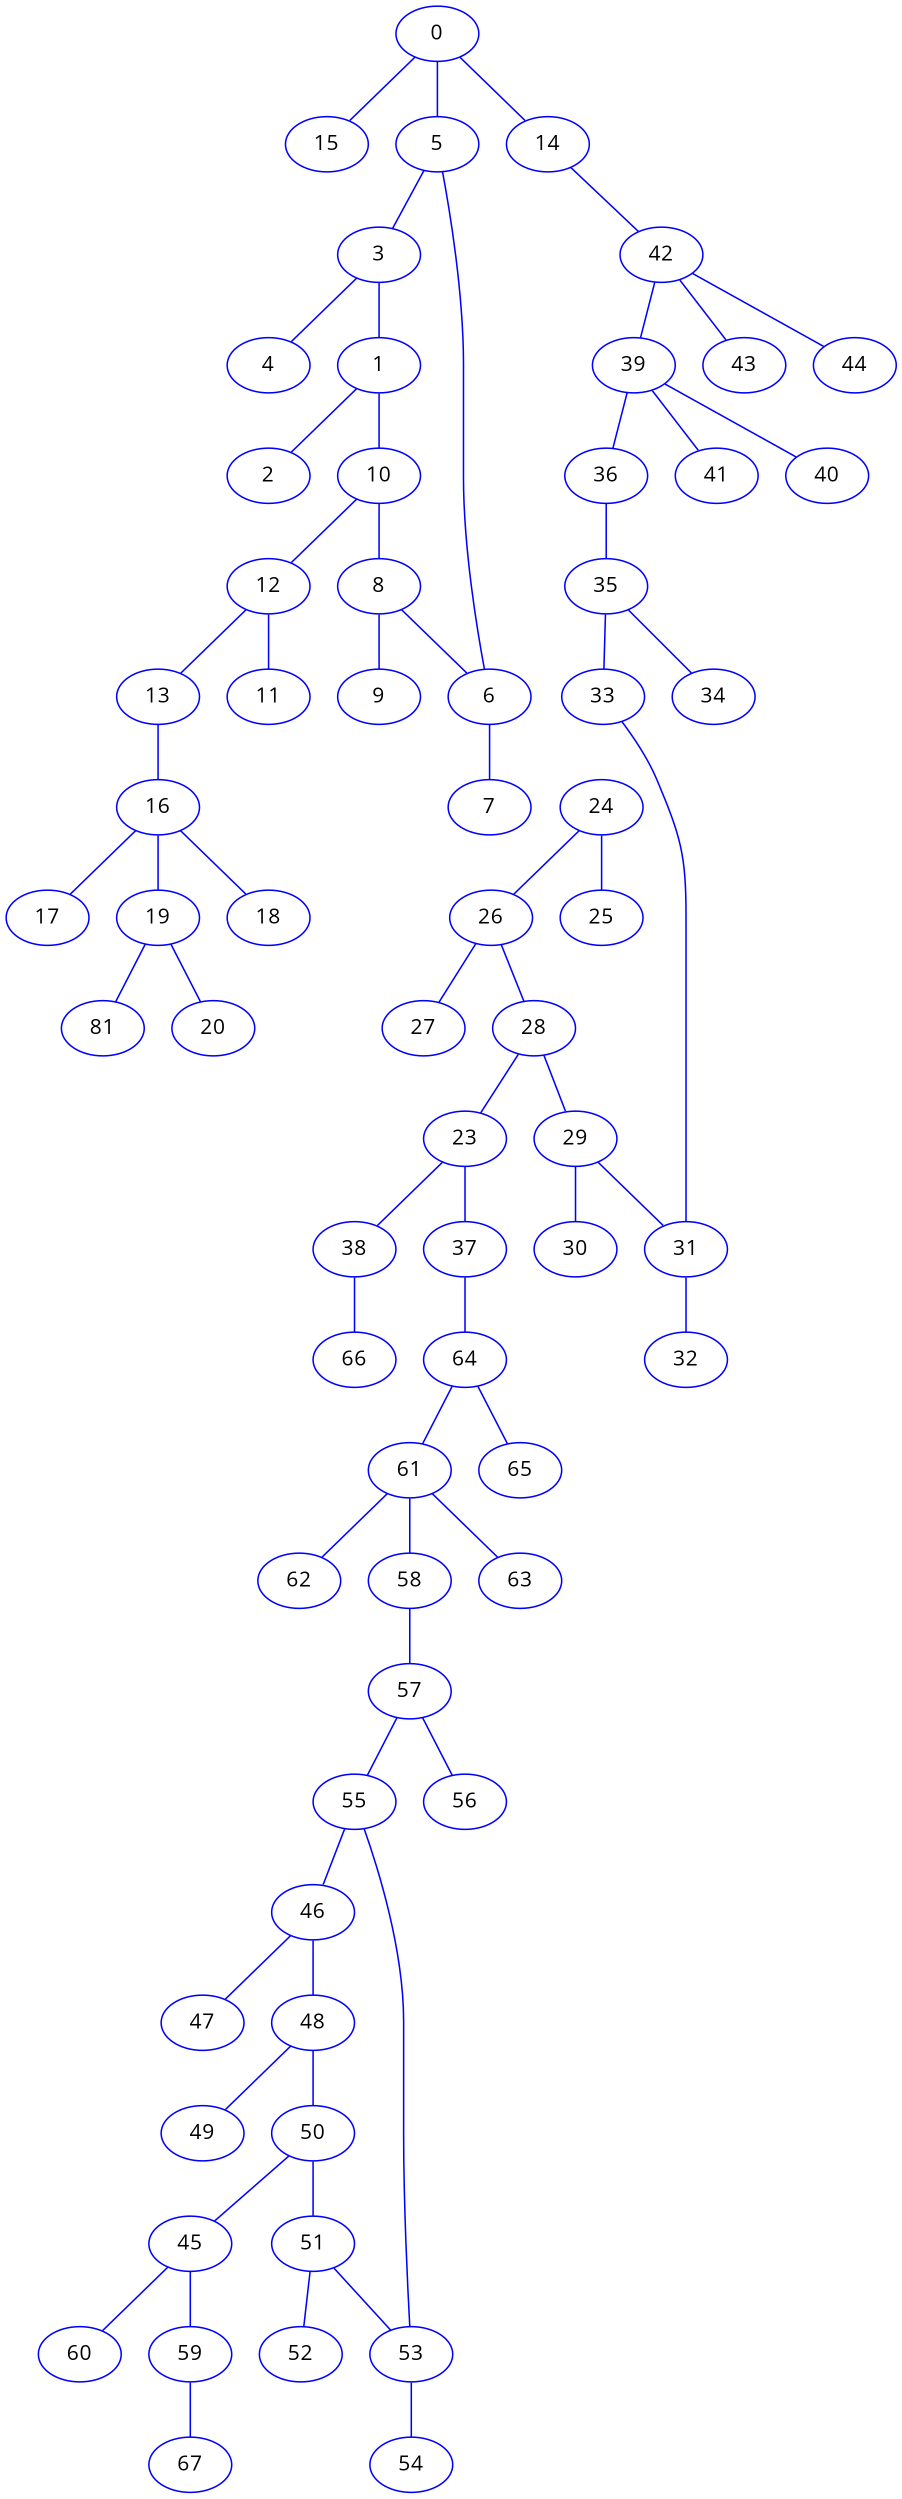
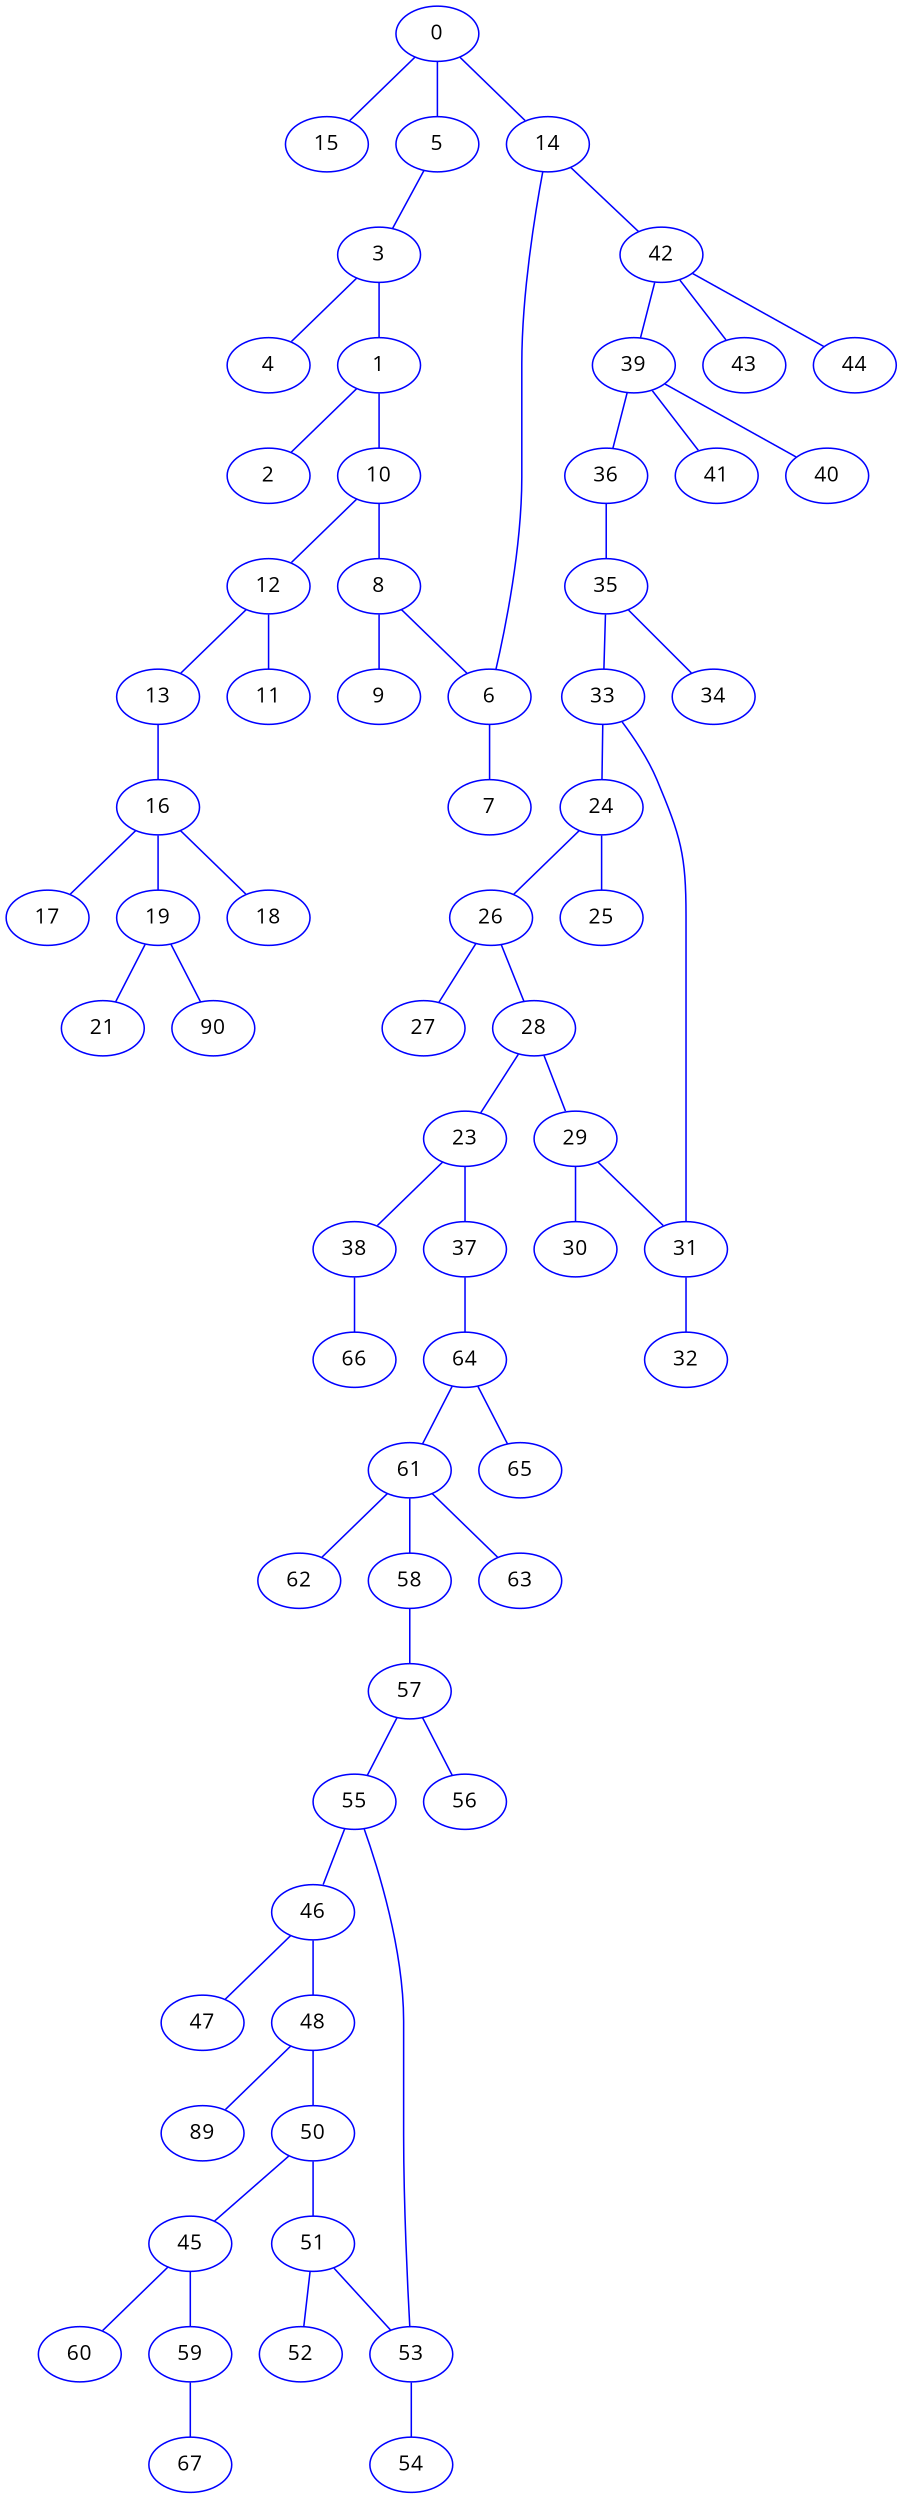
edge "5" -- "6": now "14" -- "6"
edge "33" -- "24": added
node "81": label "81" -> "21"
node "20": label "20" -> "90"
node "49": label "49" -> "89"
